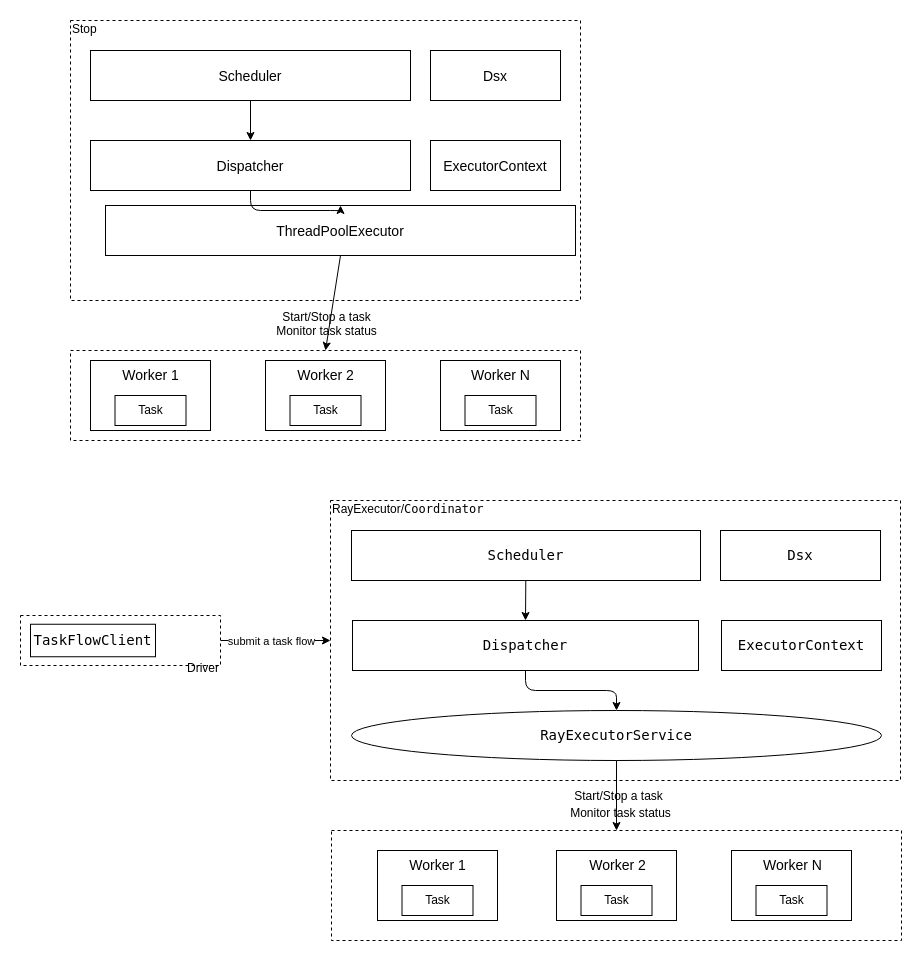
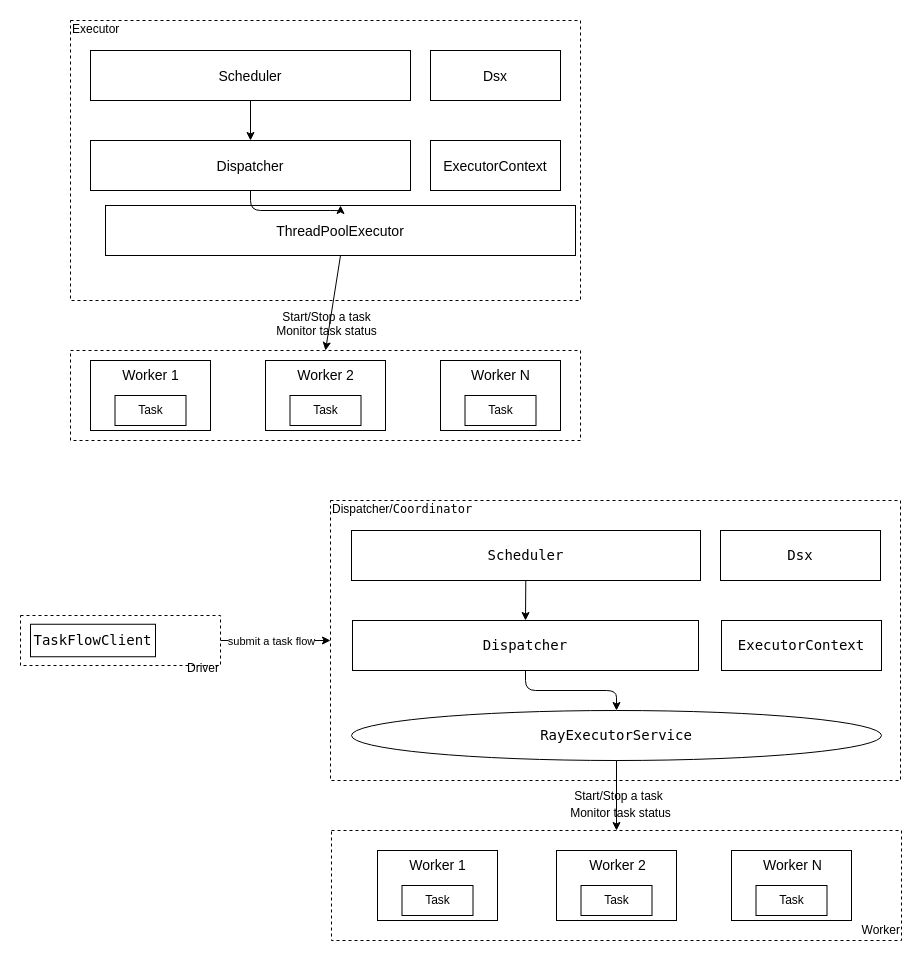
node "Stop": label "Stop" -> "Executor"
node "RayExecutor/Coordinator": label "RayExecutor/Coordinator" -> "Dispatcher/Coordinator"
node "Worker": added
